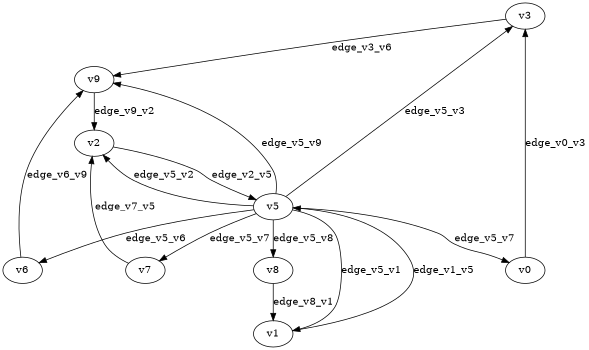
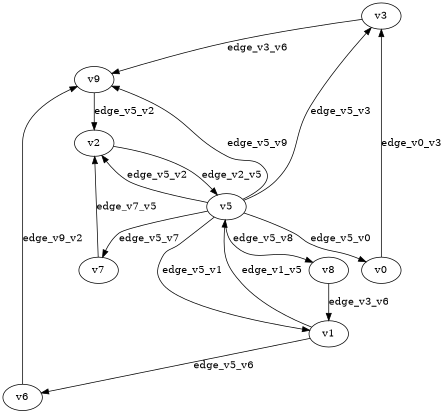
edge "v9" -> "v2": label "edge_v9_v2" -> "edge_v5_v2"
edge "v6" -> "v9": label "edge_v6_v9" -> "edge_v9_v2"
edge "v5" -> "v6": now "v1" -> "v6"
edge "v5" -> "v0": label "edge_v5_v7" -> "edge_v5_v0"
edge "v8" -> "v1": label "edge_v8_v1" -> "edge_v3_v6"
